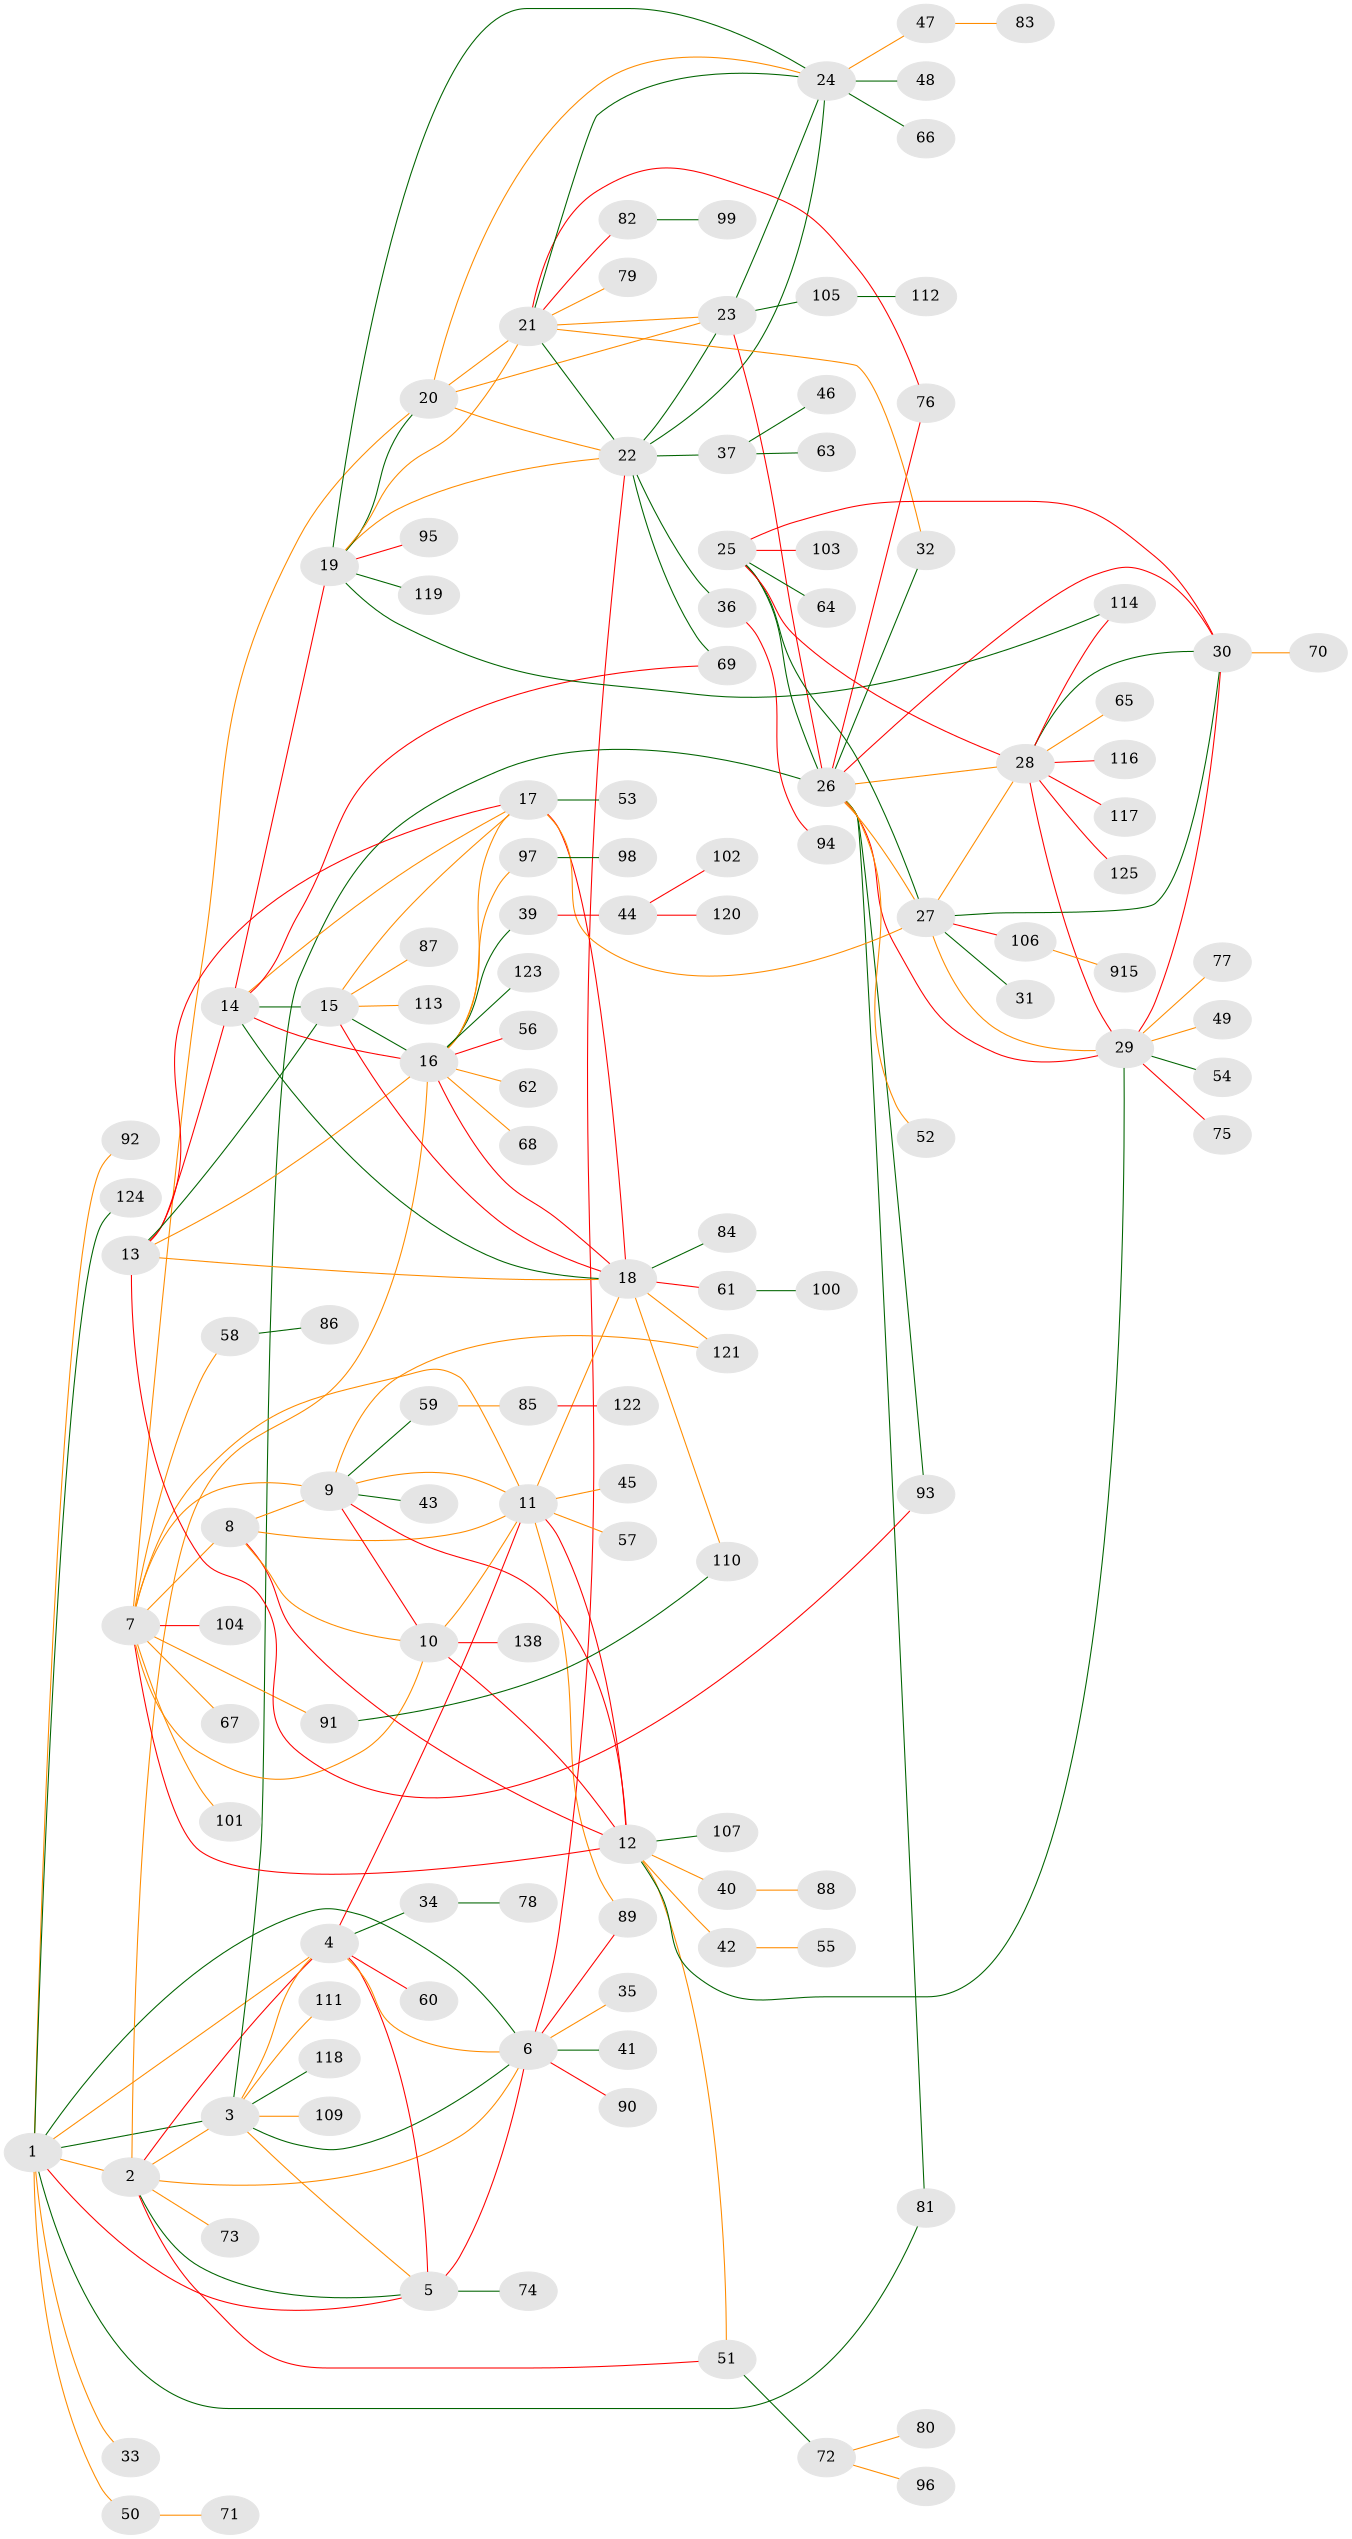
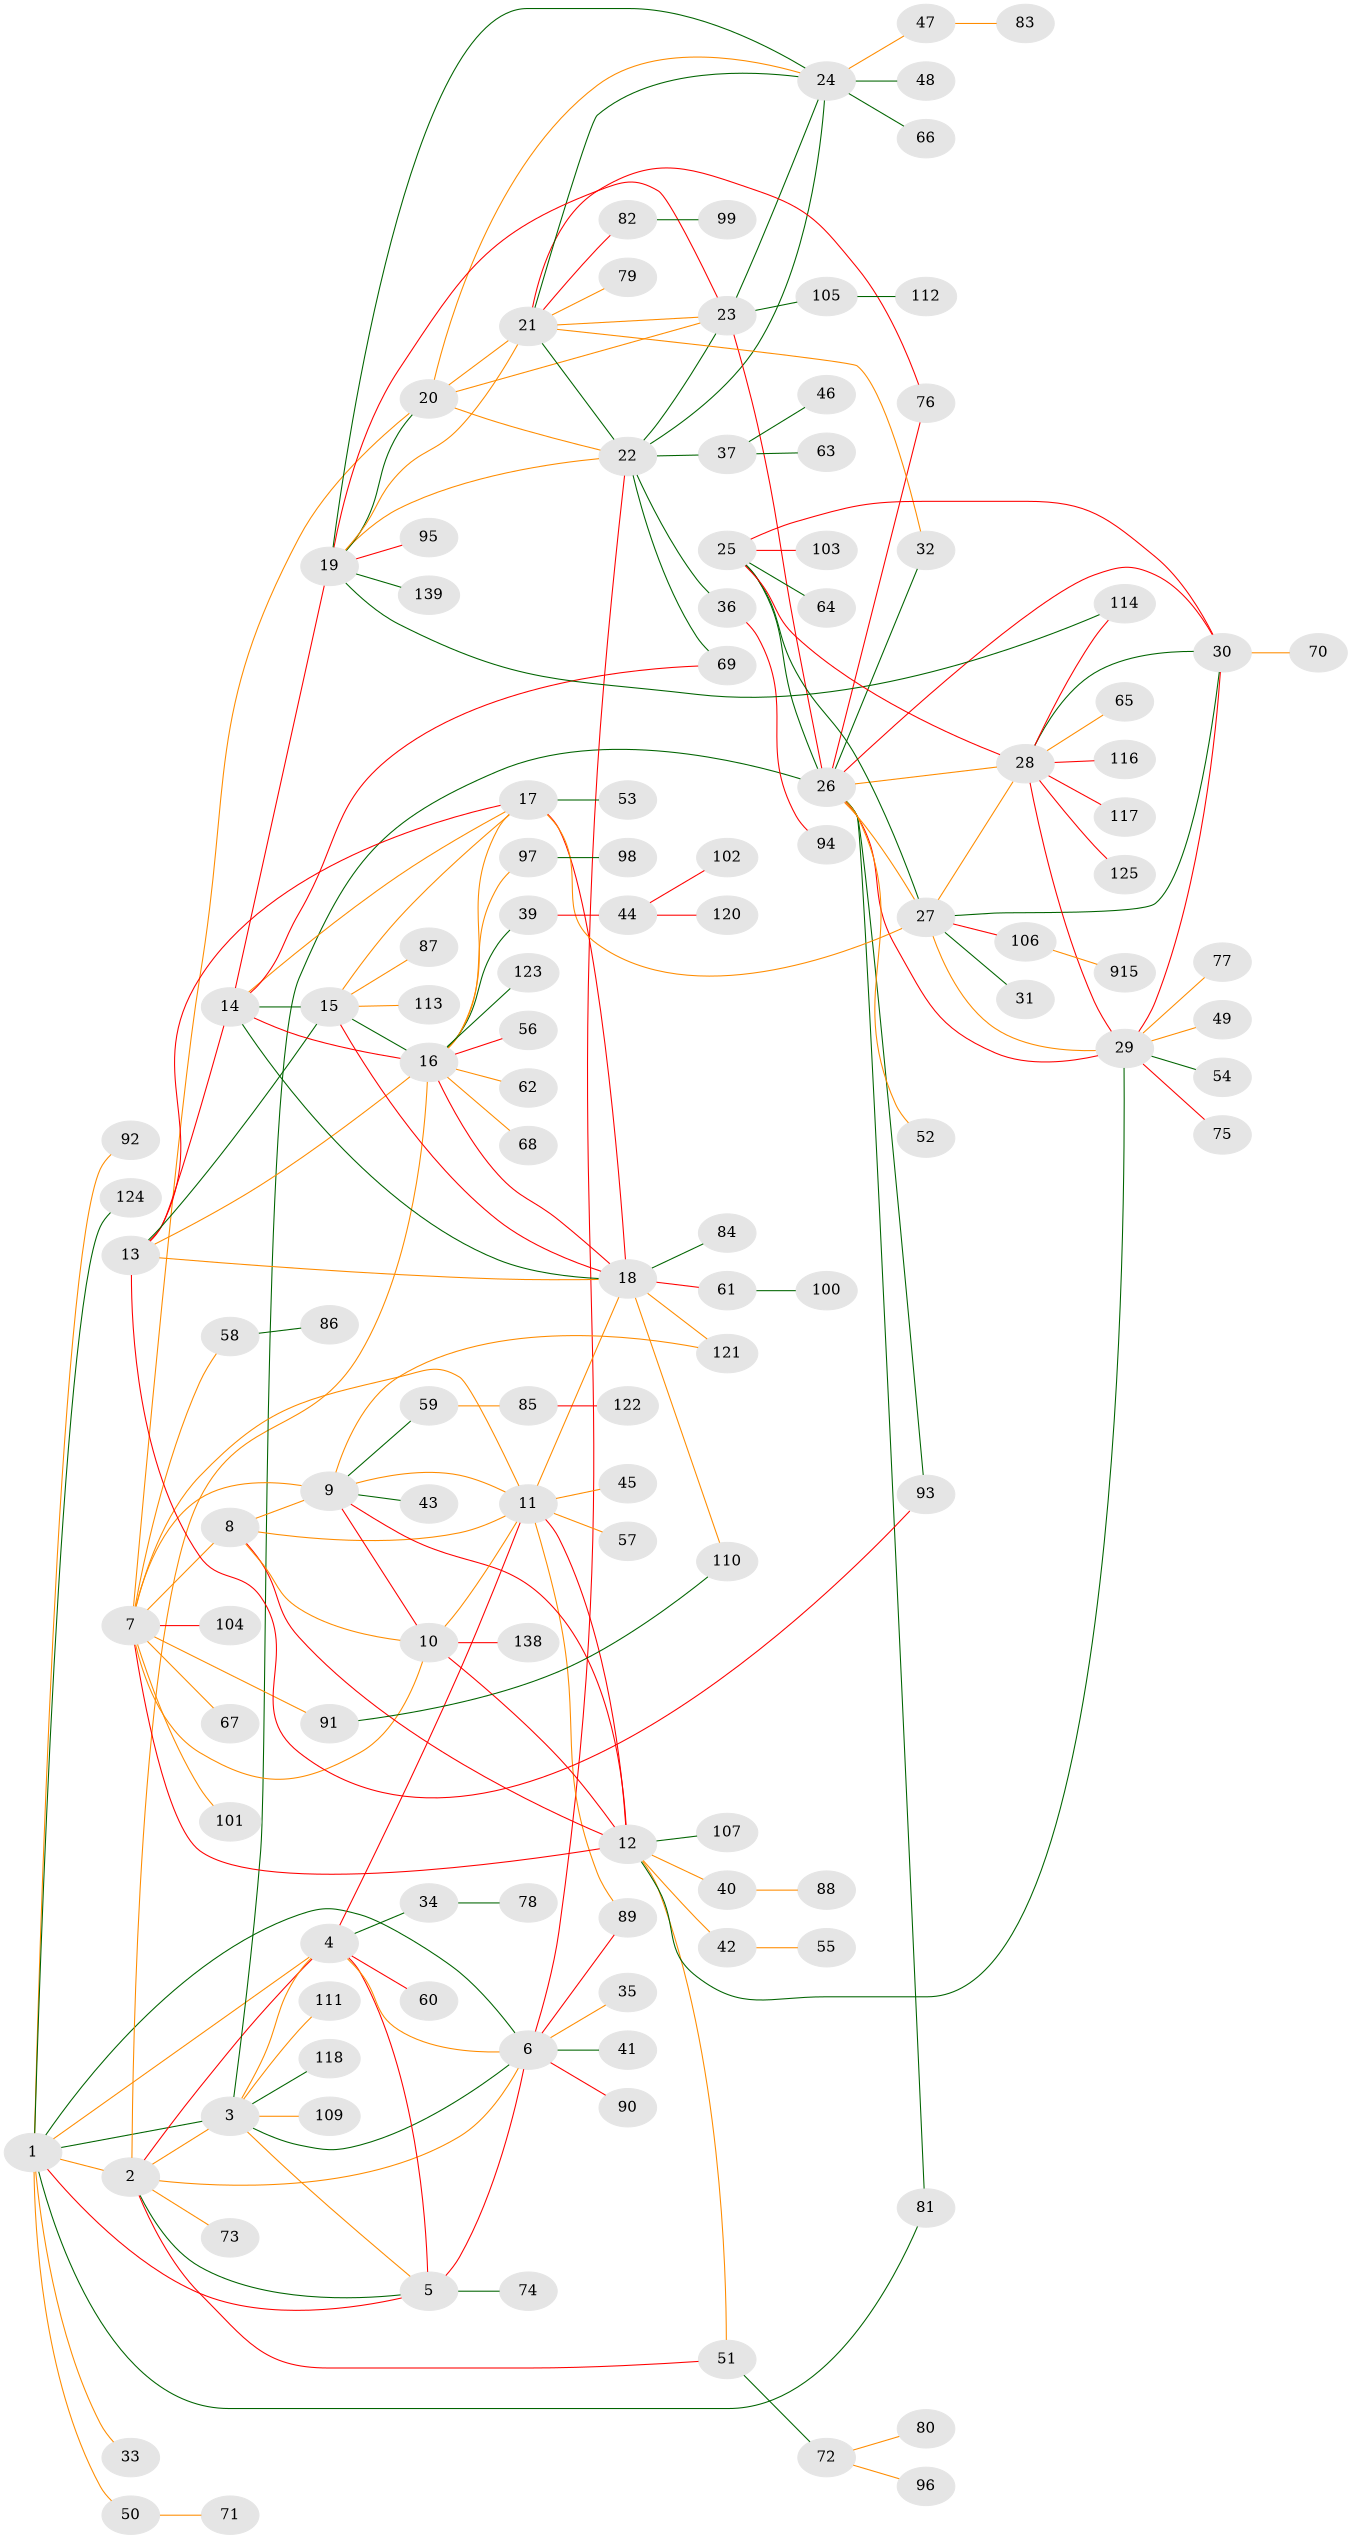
edge "23" -- "19": added
node "119": label "119" -> "139"
